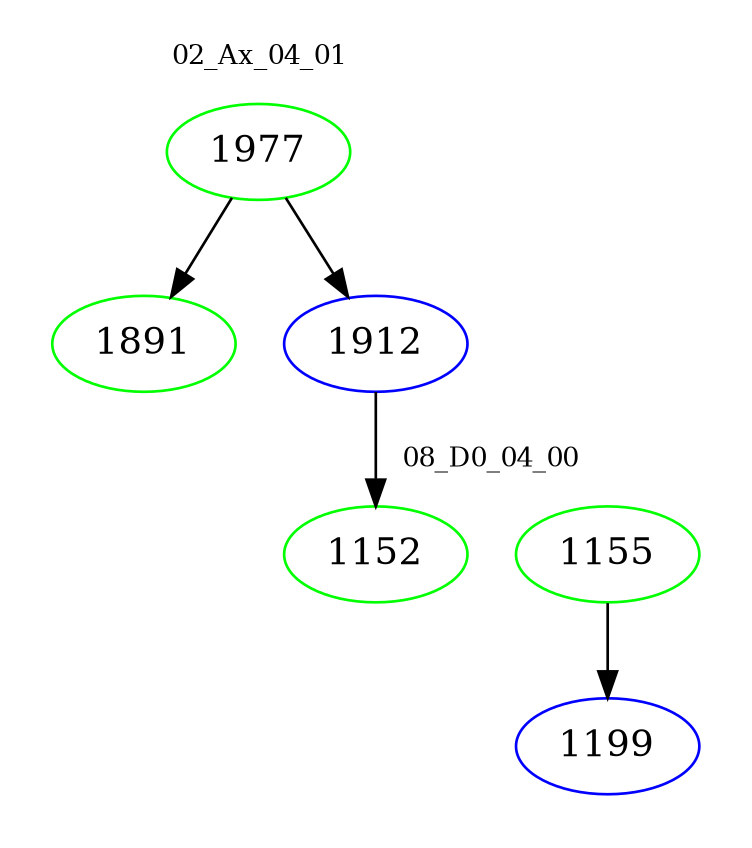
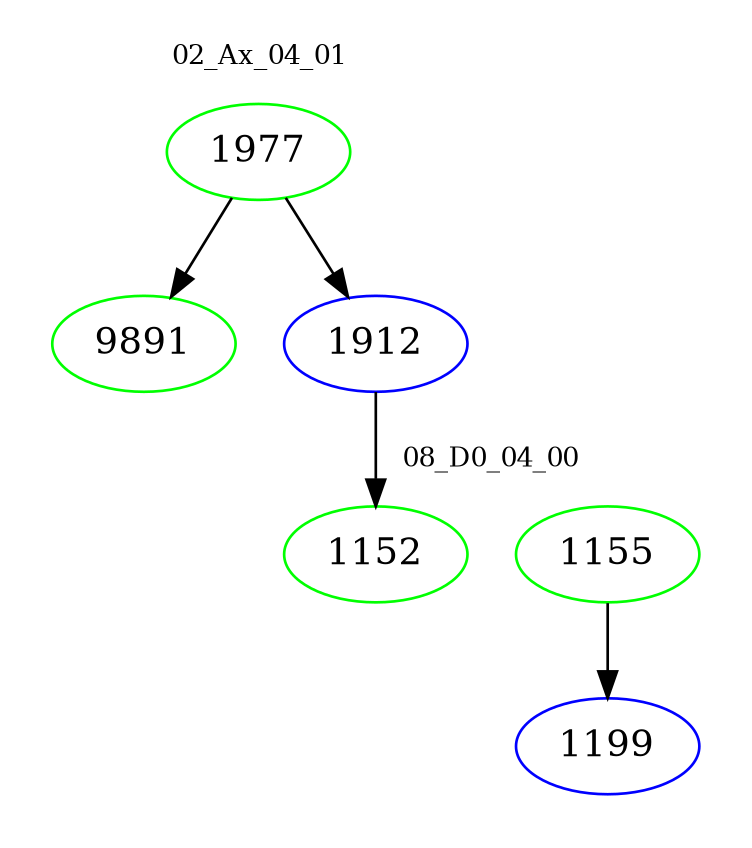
node "1891": label "1891" -> "9891"
